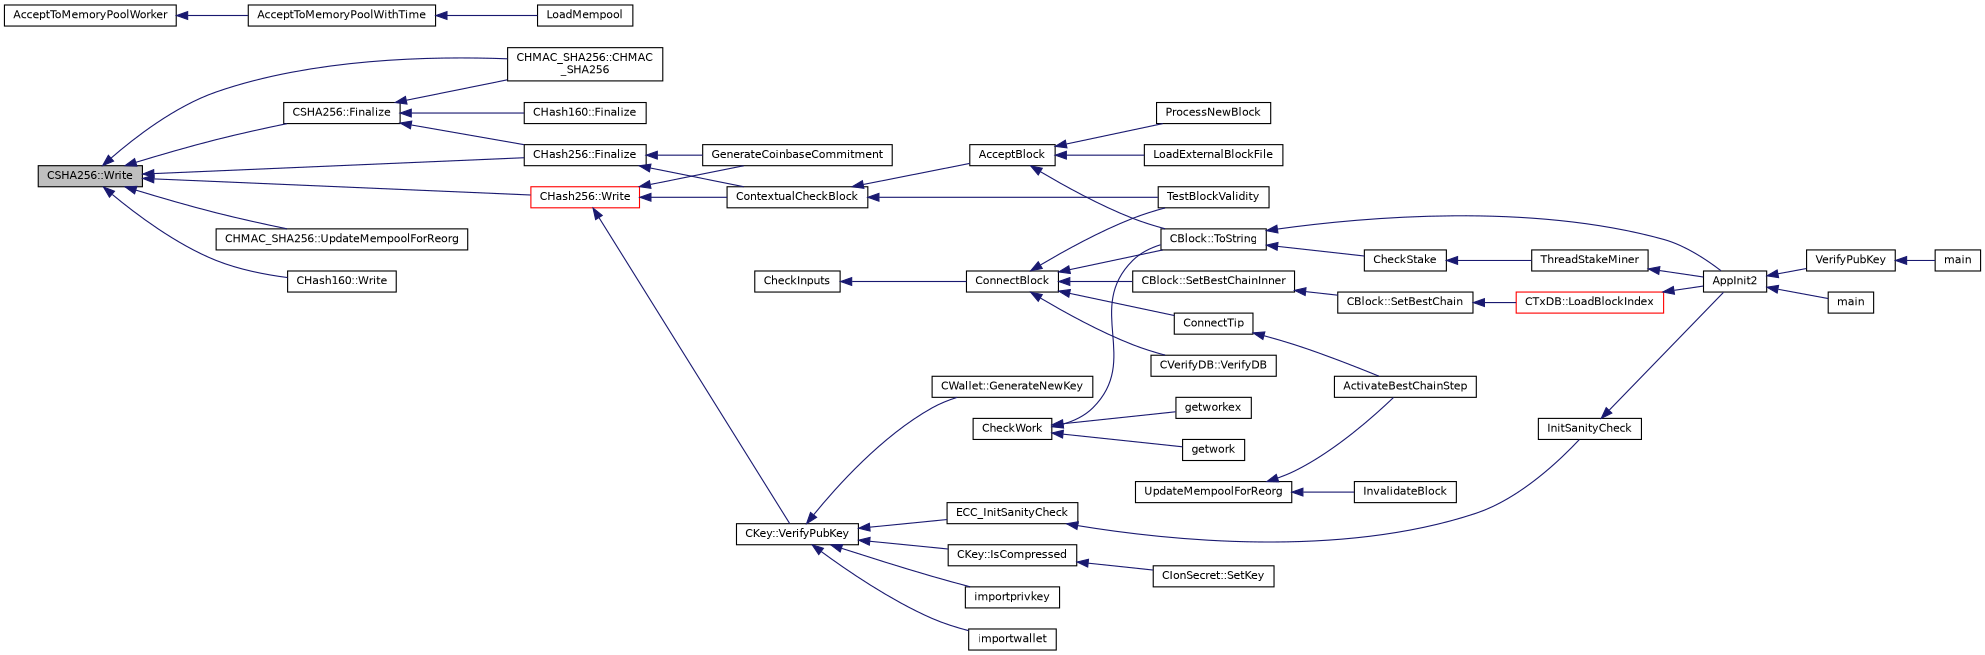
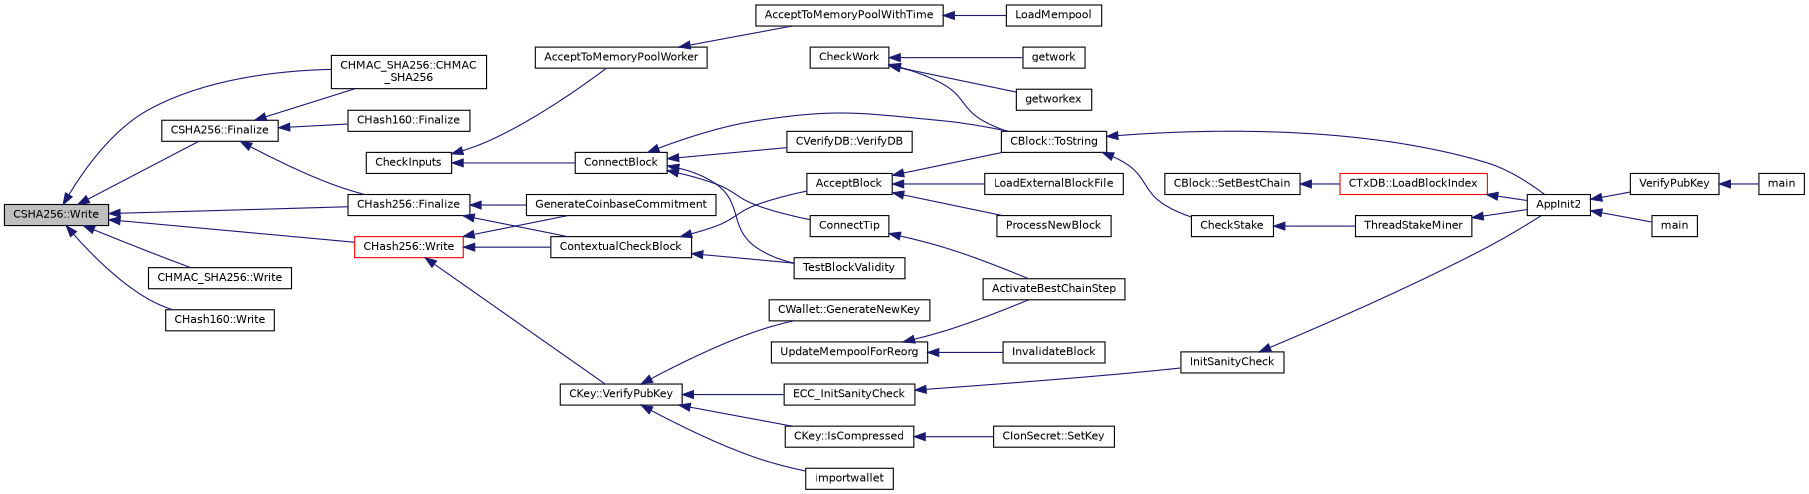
edge "AcceptToMemoryPoolWorker" -> "CheckInputs": added
node "CHMAC_SHA256::UpdateMempoolForReorg": label "CHMAC_SHA256::UpdateMempoolForReorg" -> "CHMAC_SHA256::Write"
node "CBlock::SetBestChainInner": removed
node "importprivkey": removed
